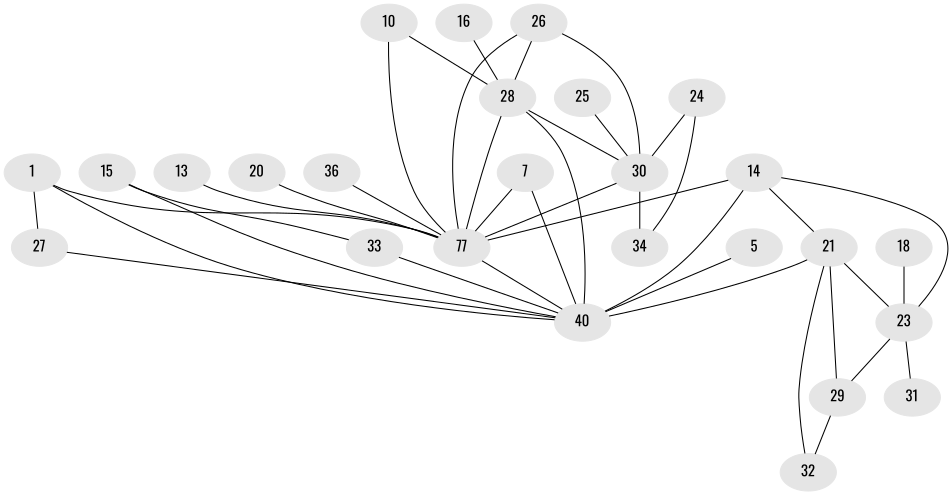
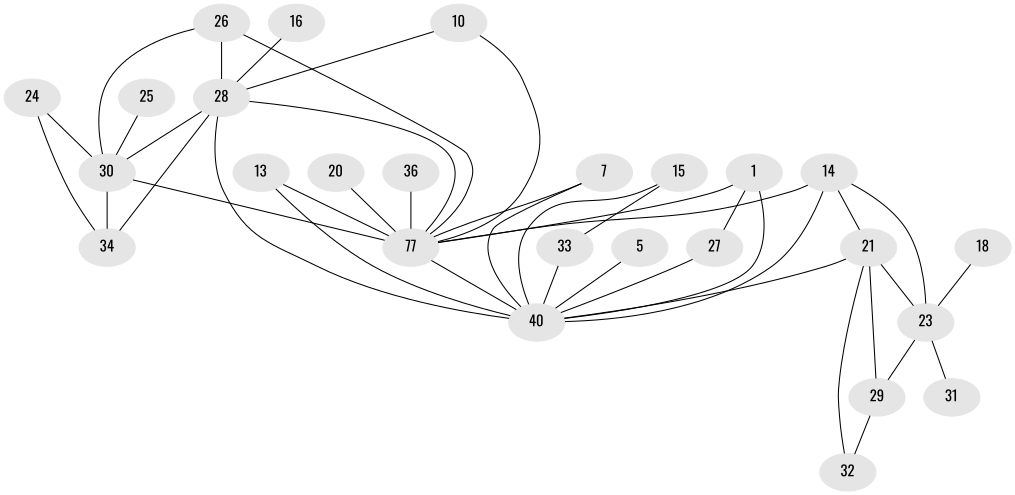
edge "28" -- "34": added
edge "13" -- "40": added
